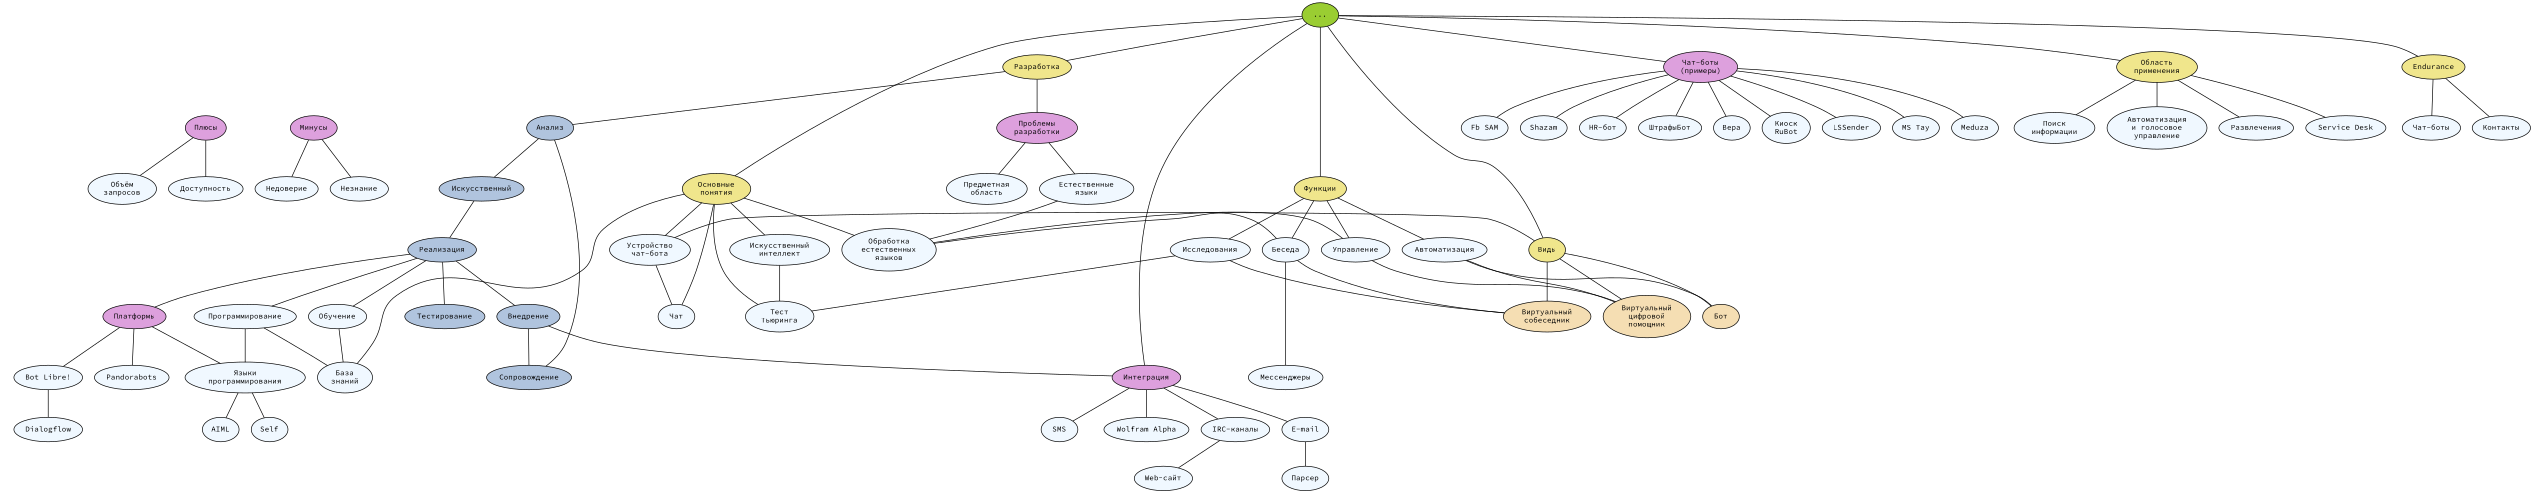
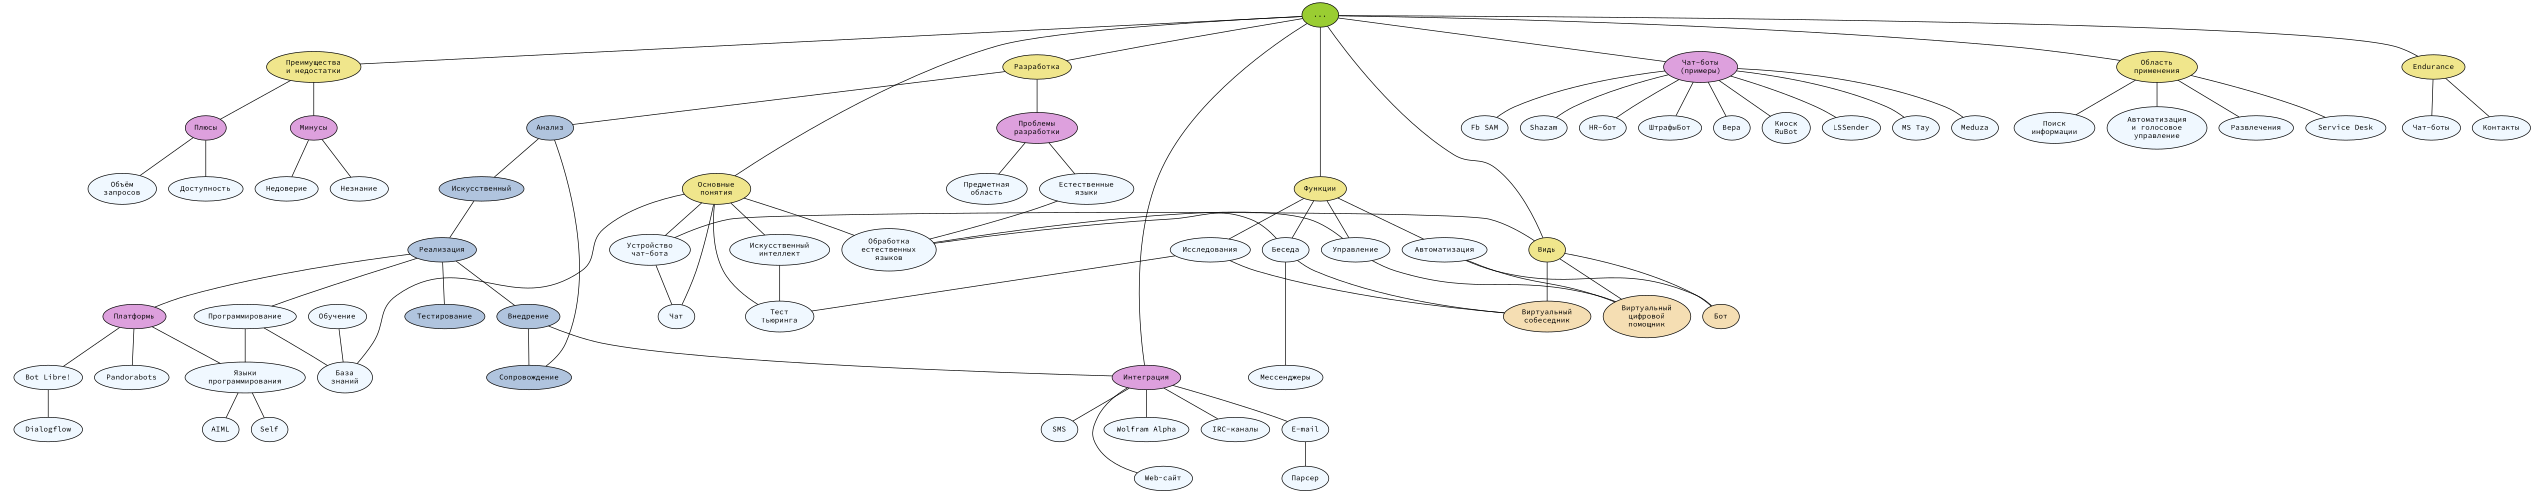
node "Преимущества и недостатки": added
edge "Реализация" -- "Обучение": removed
edge "IRC-каналы" -- "Web-сайт": now "Интеграция" -- "Web-сайт"
